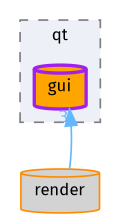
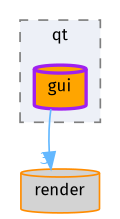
edge "render" -> "gui": reversed
